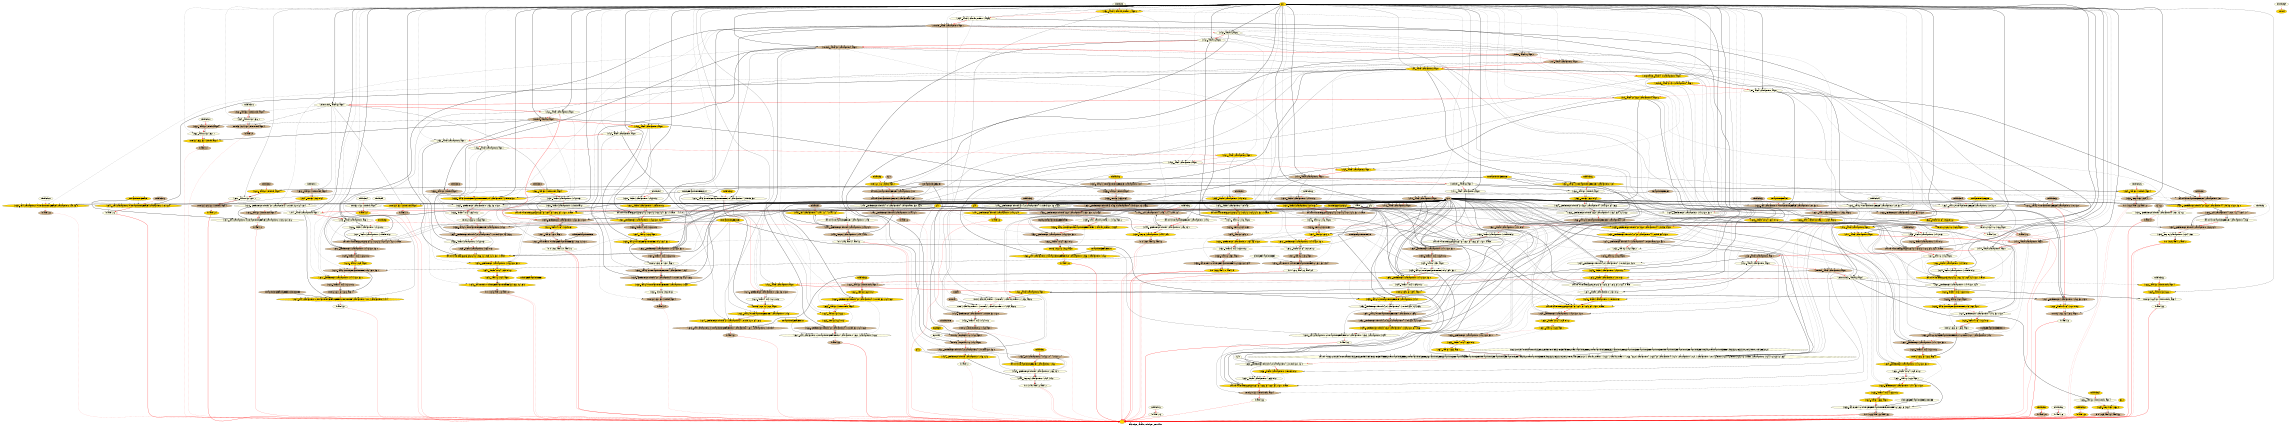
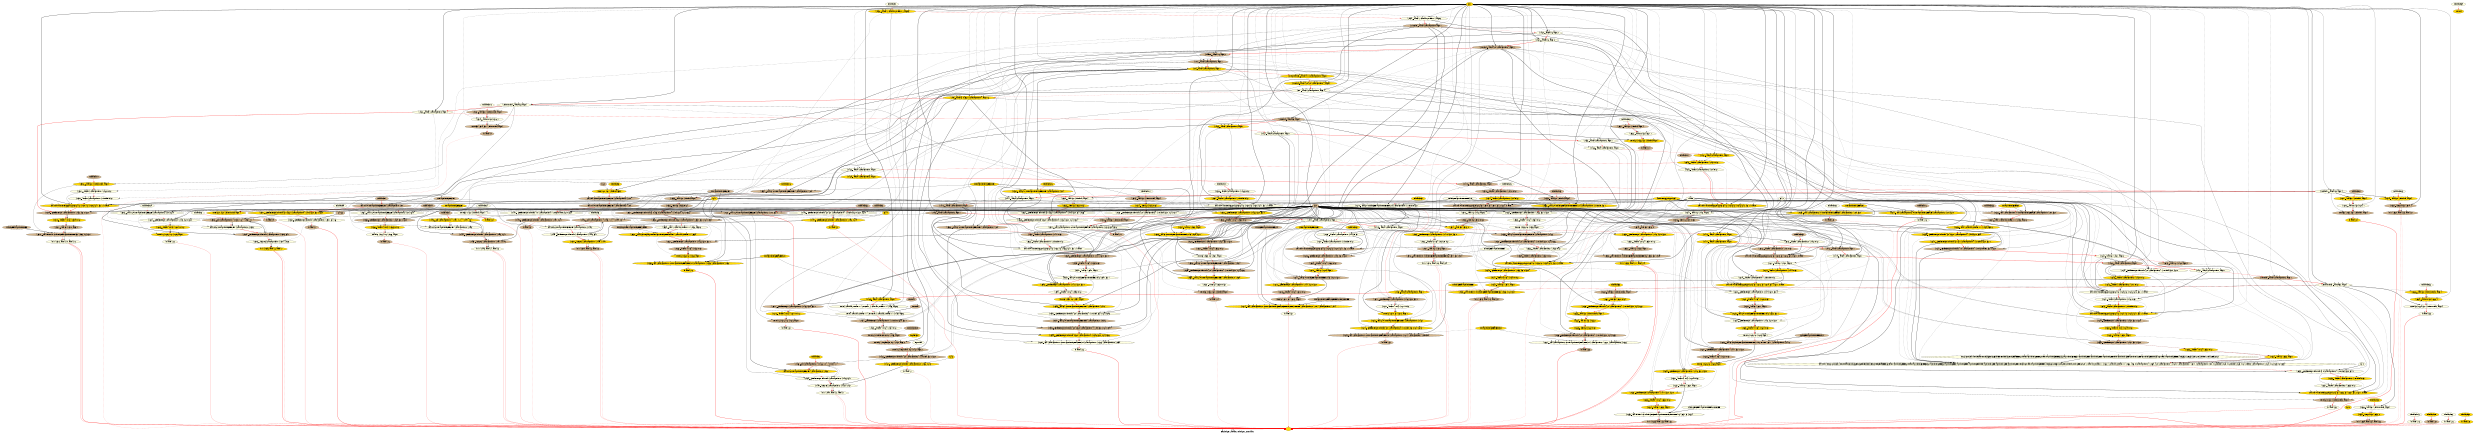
edge "%t467 = alloca %class.ap_uint.2, align 1" -> "%t468 = alloca %class.ap_uint.0, align 1": now "%t545 = bitcast %class.ap_uint.2* %t467 to i8*" -> "%t468 = alloca %class.ap_uint.0, align 1"
